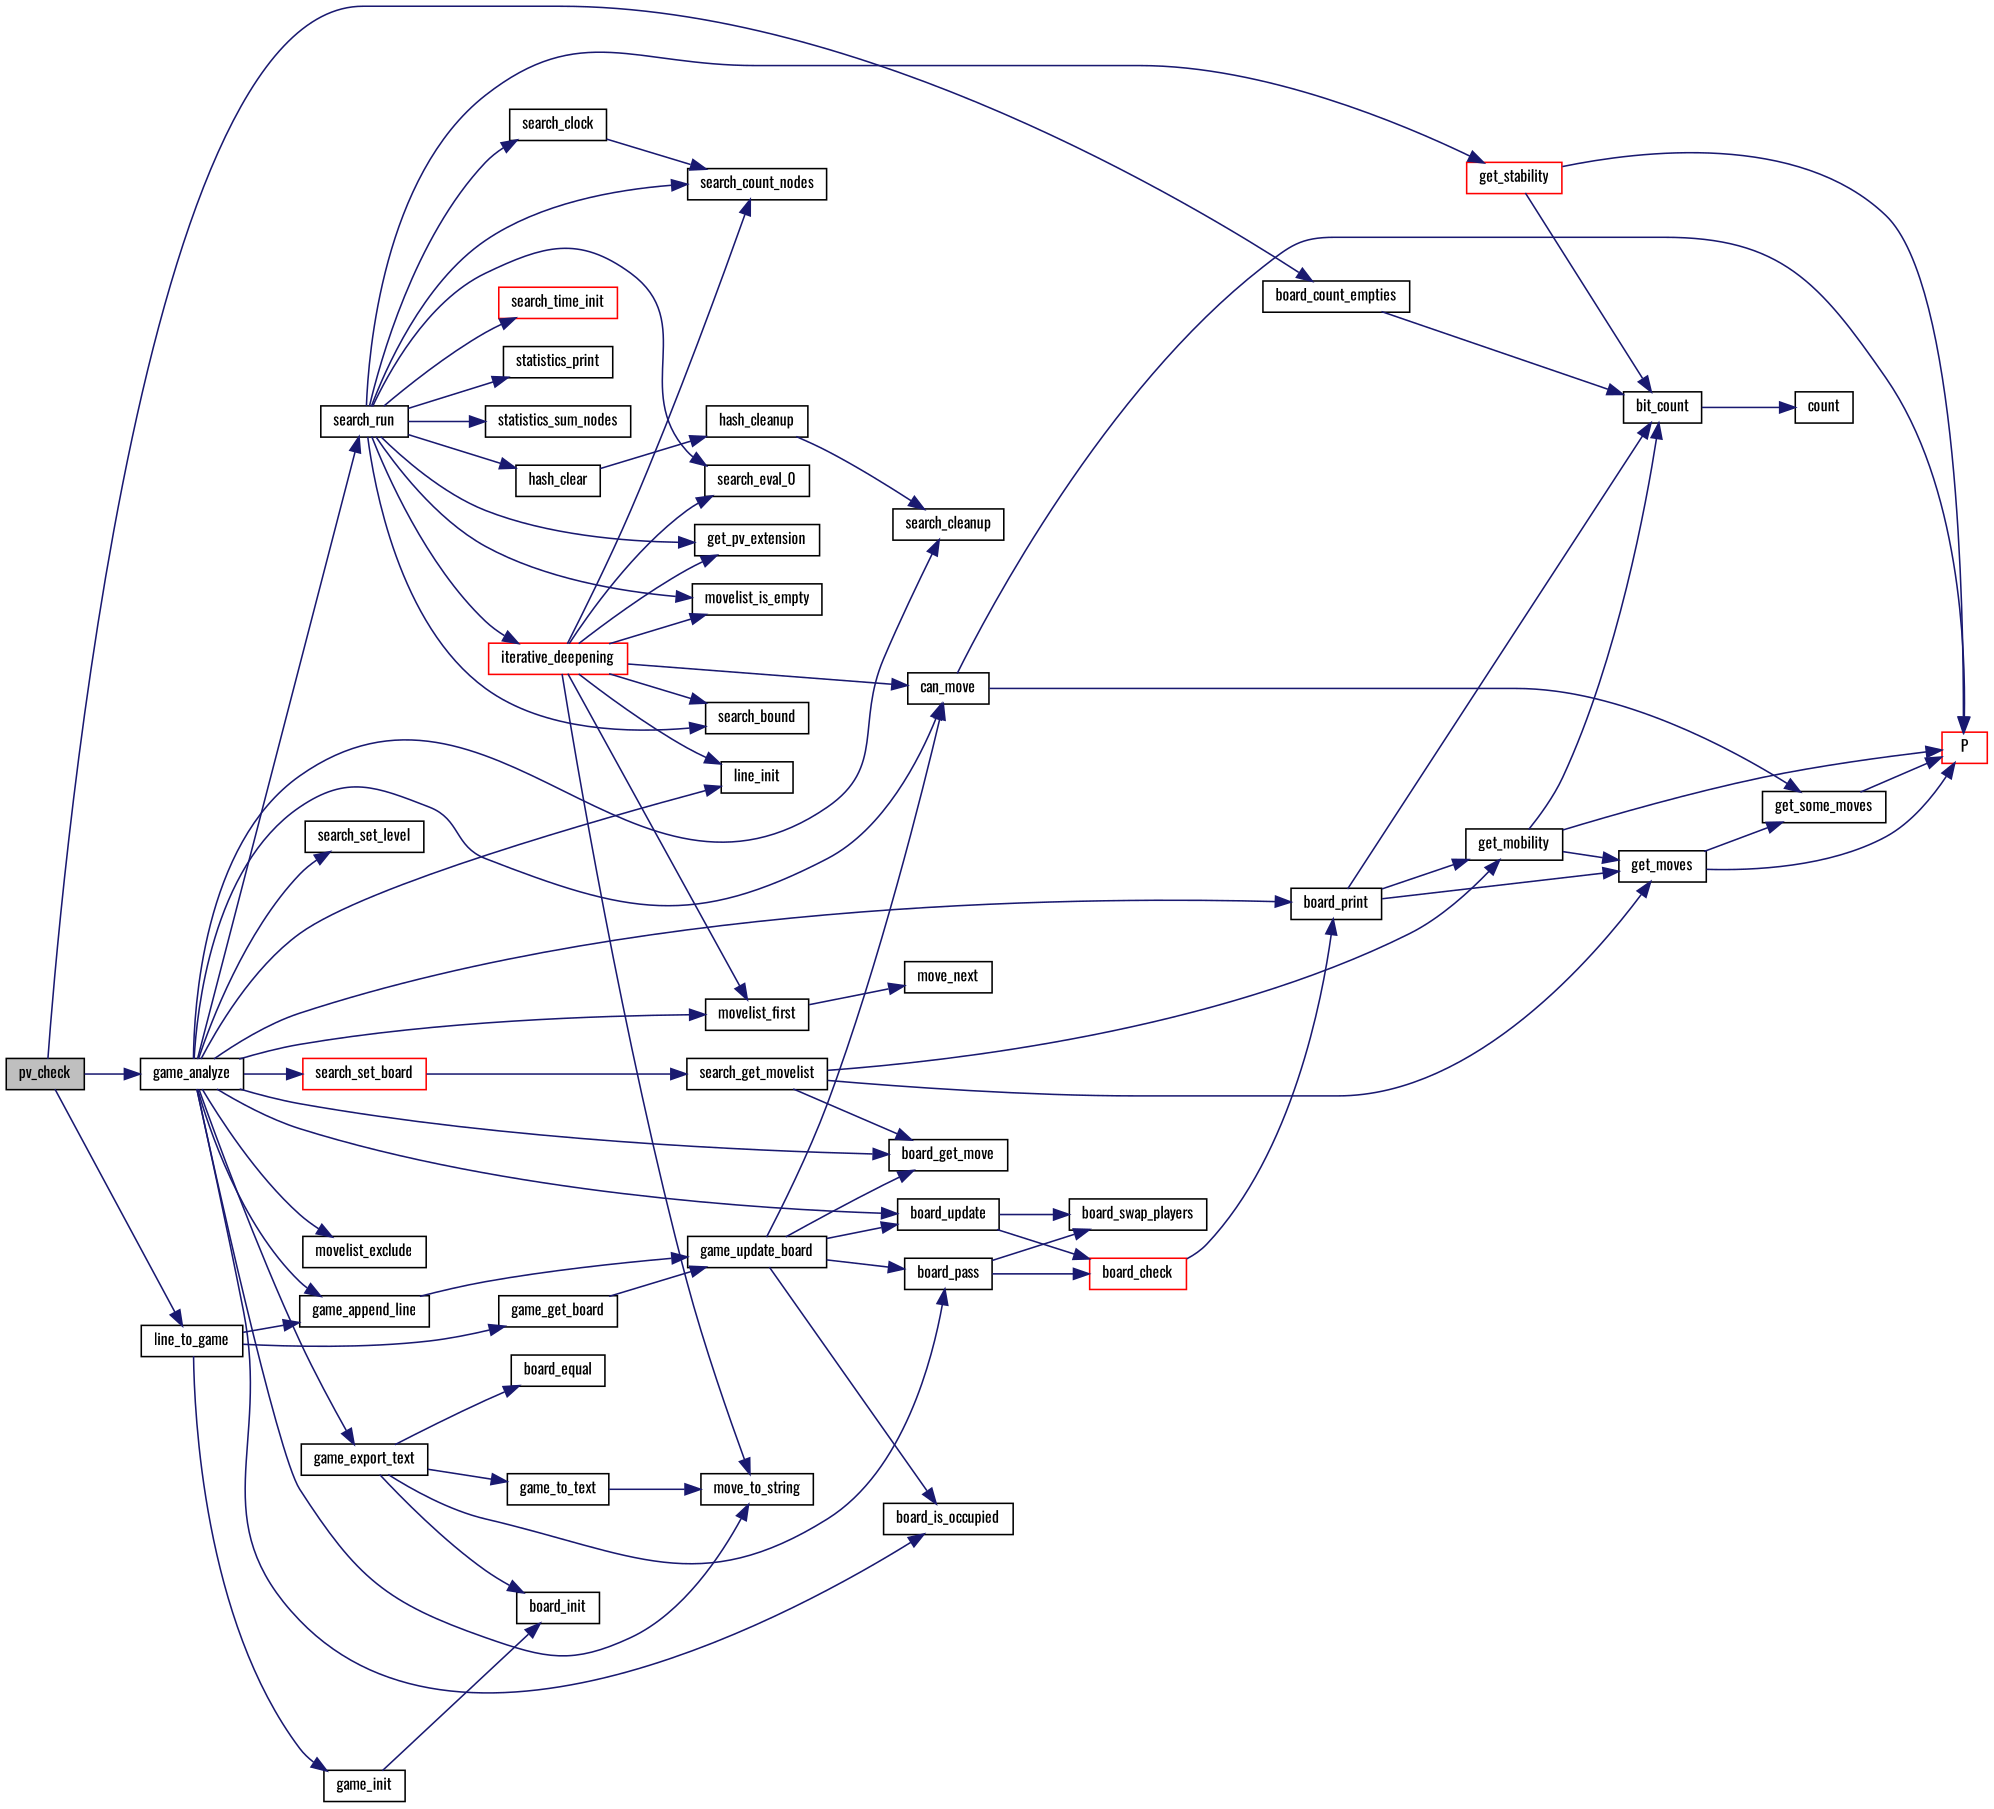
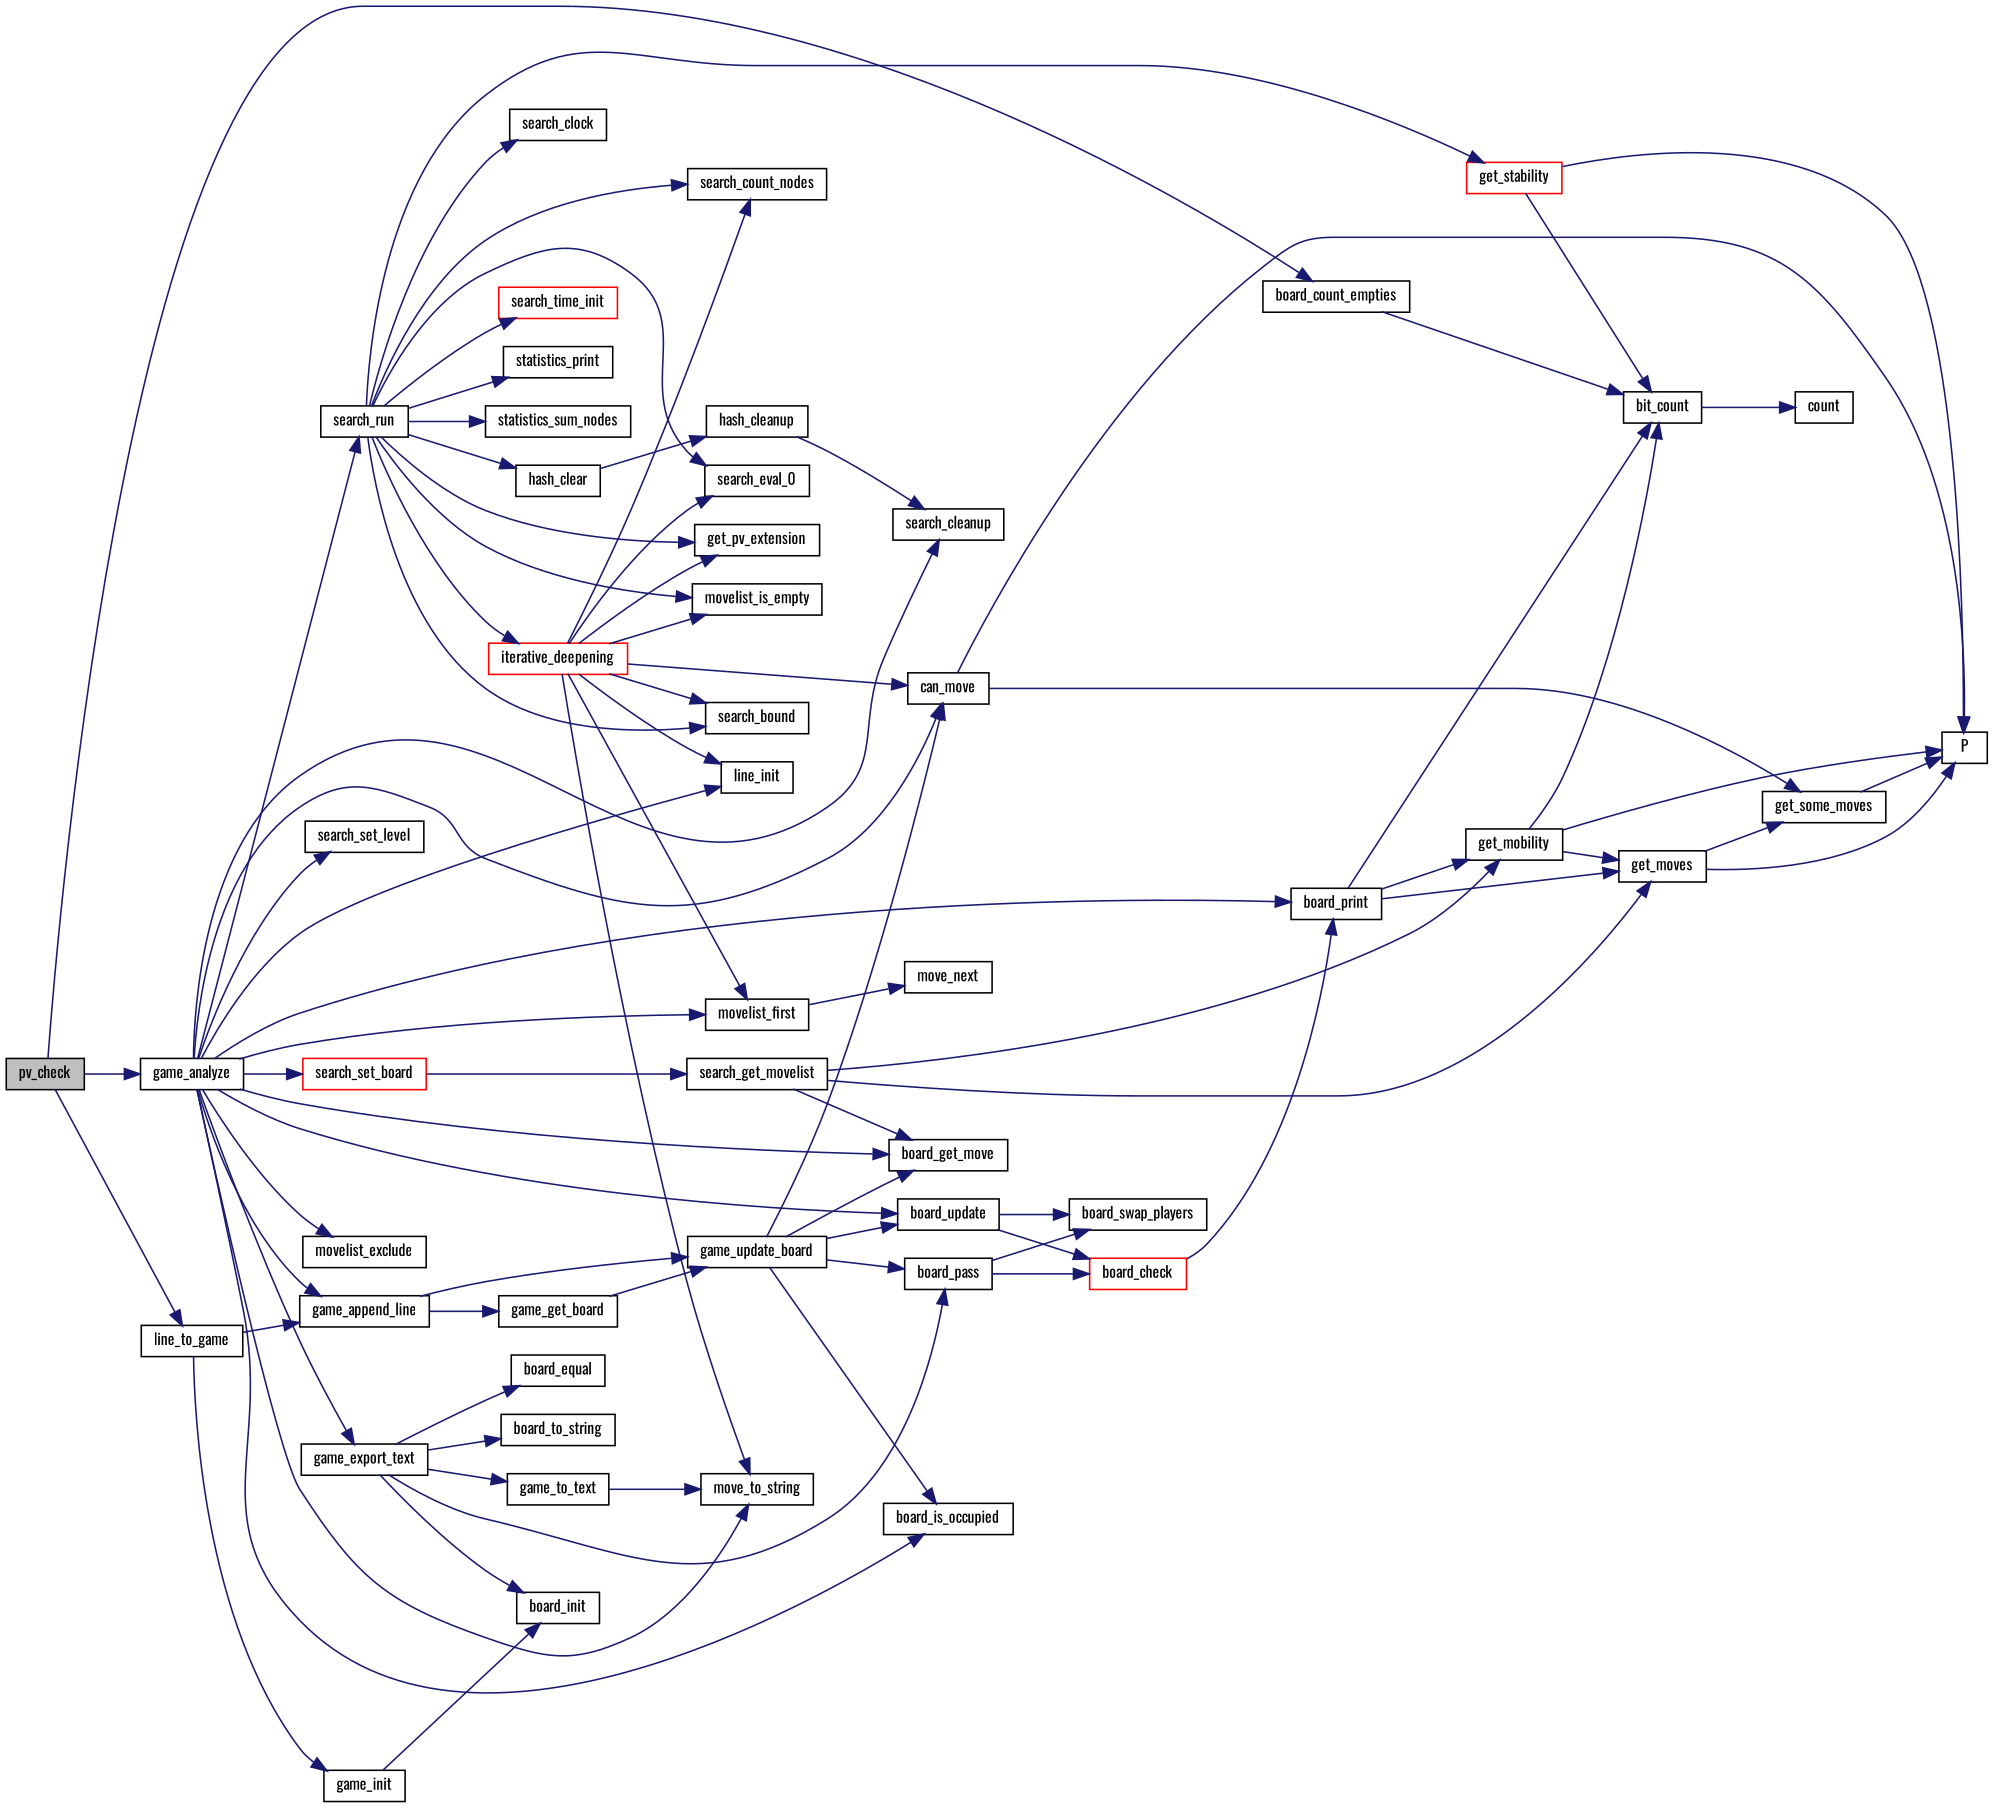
edge "search_clock" -> "search_count_nodes": removed
node "P": color red -> black
edge "line_to_game" -> "game_get_board": now "game_append_line" -> "game_get_board"
node "board_to_string": added
